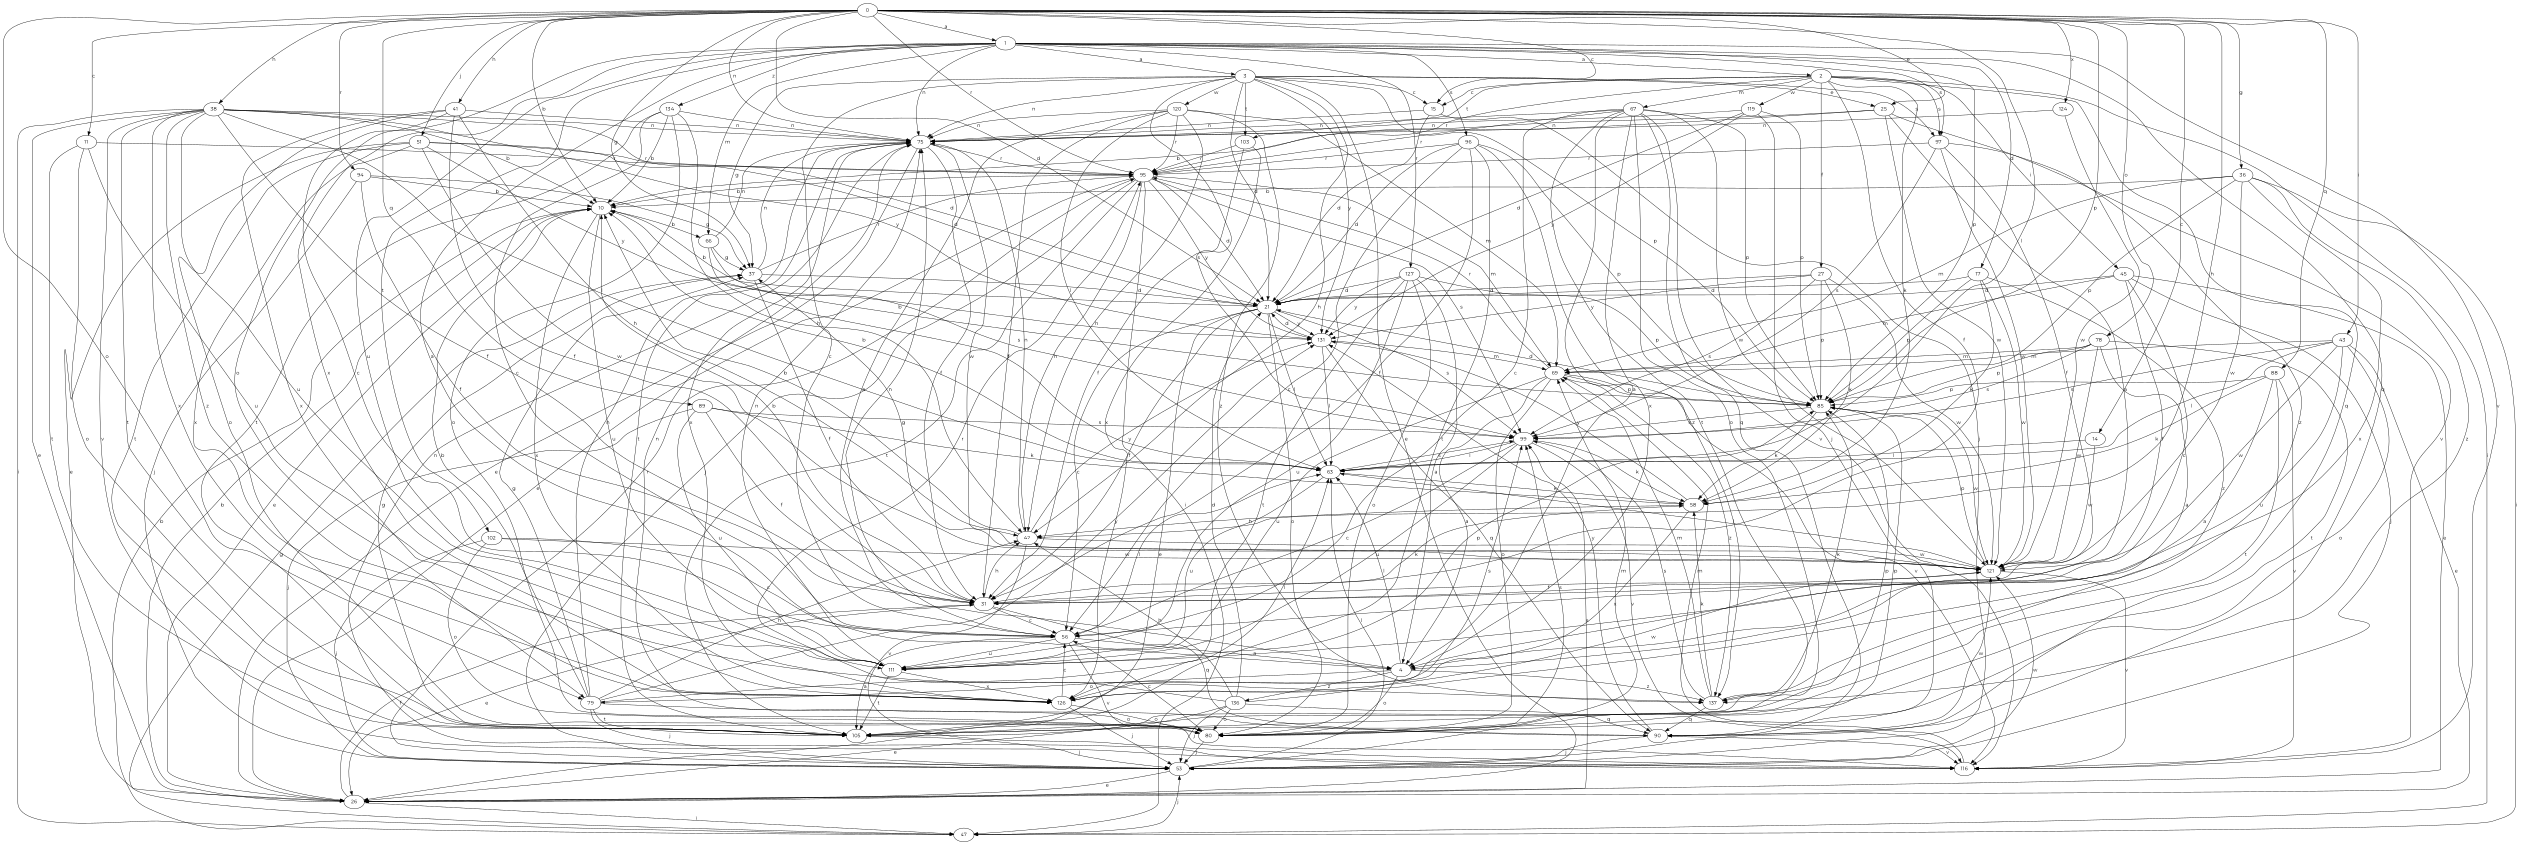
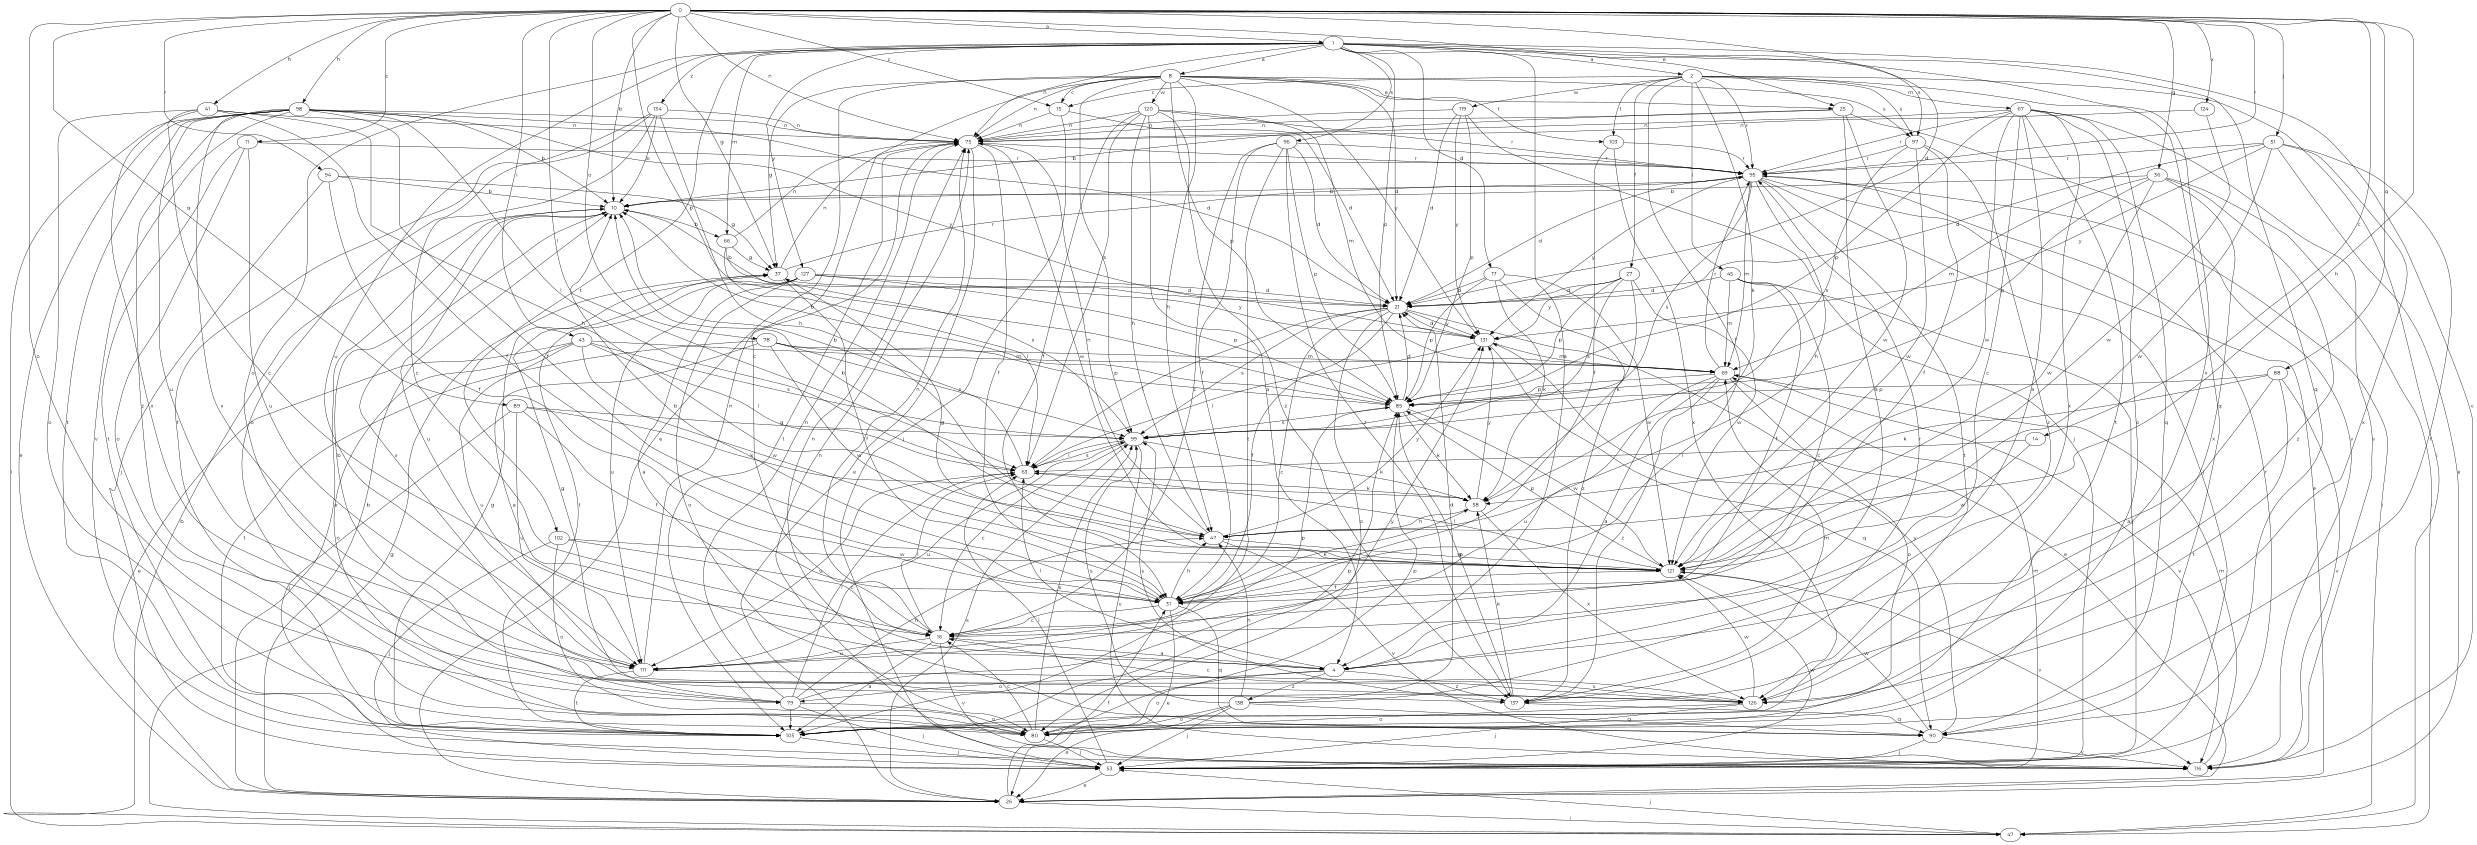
node "3": label "3" -> "8"
node "38": label "38" -> "98"
edge "1" -> "127": label "r" -> "y"
edge "89" -> "99": label "s" -> "g"
edge "75" -> "126": removed, label "x"
edge "137" -> "85": label "k" -> "p"
node "56": label "56" -> "16"
node "136": label "136" -> "138"
edge "45" -> "26": removed, label "e"
